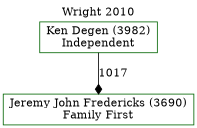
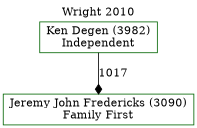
node "Jeremy John Fredericks (3690) Family First": label "Jeremy John Fredericks (3690) Family First" -> "Jeremy John Fredericks (3090) Family First"
